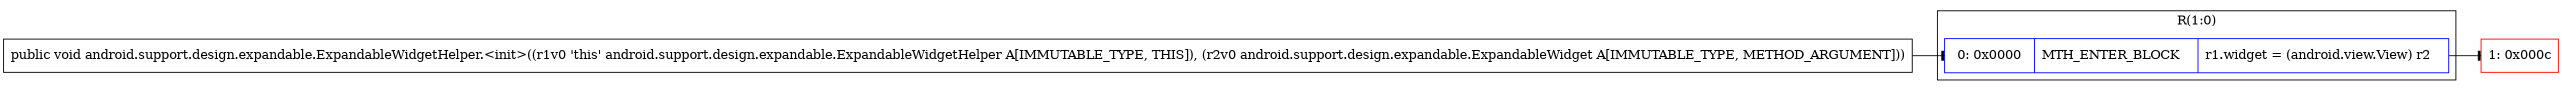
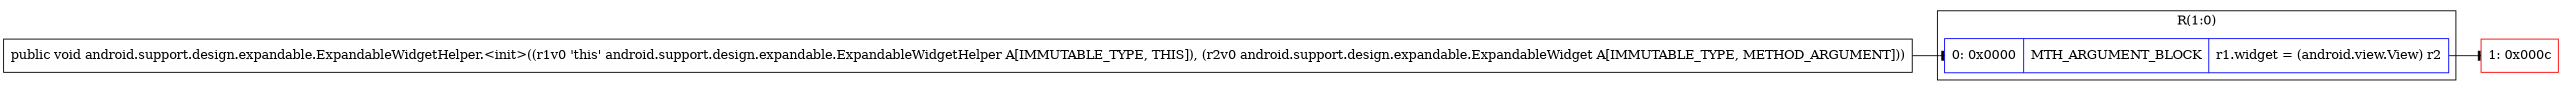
node "0: 0x0000": text "MTH_ENTER_BLOCK" -> "MTH_ARGUMENT_BLOCK"
